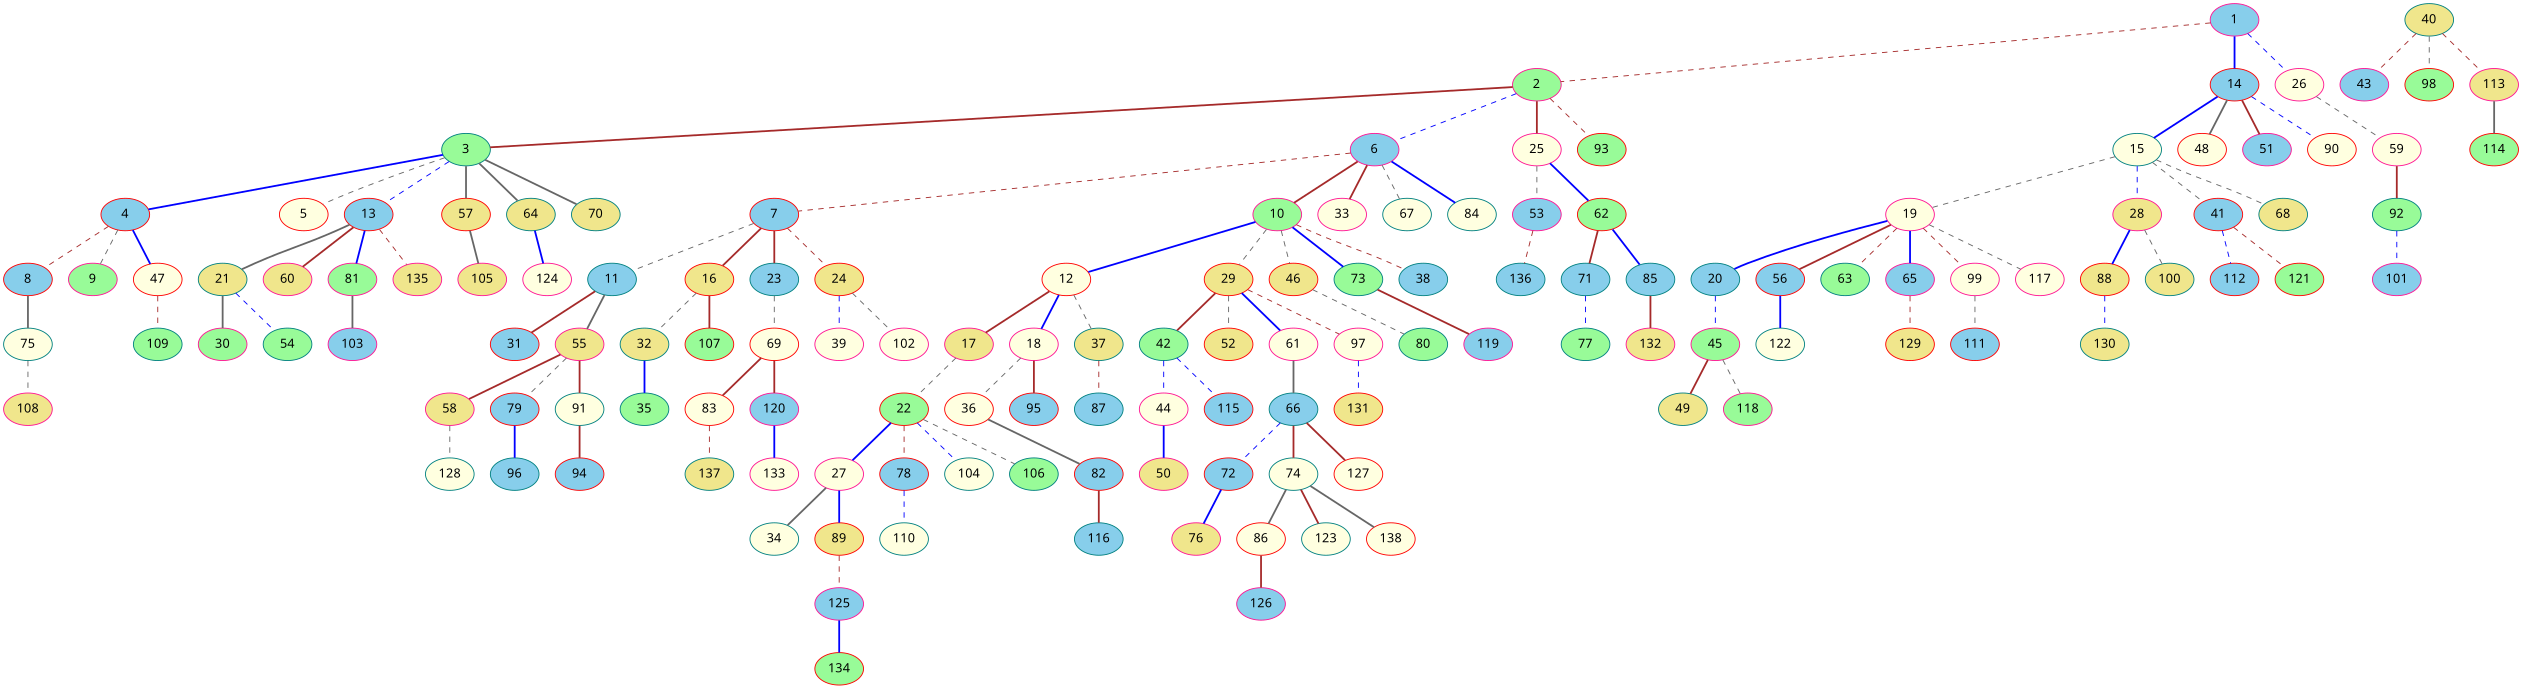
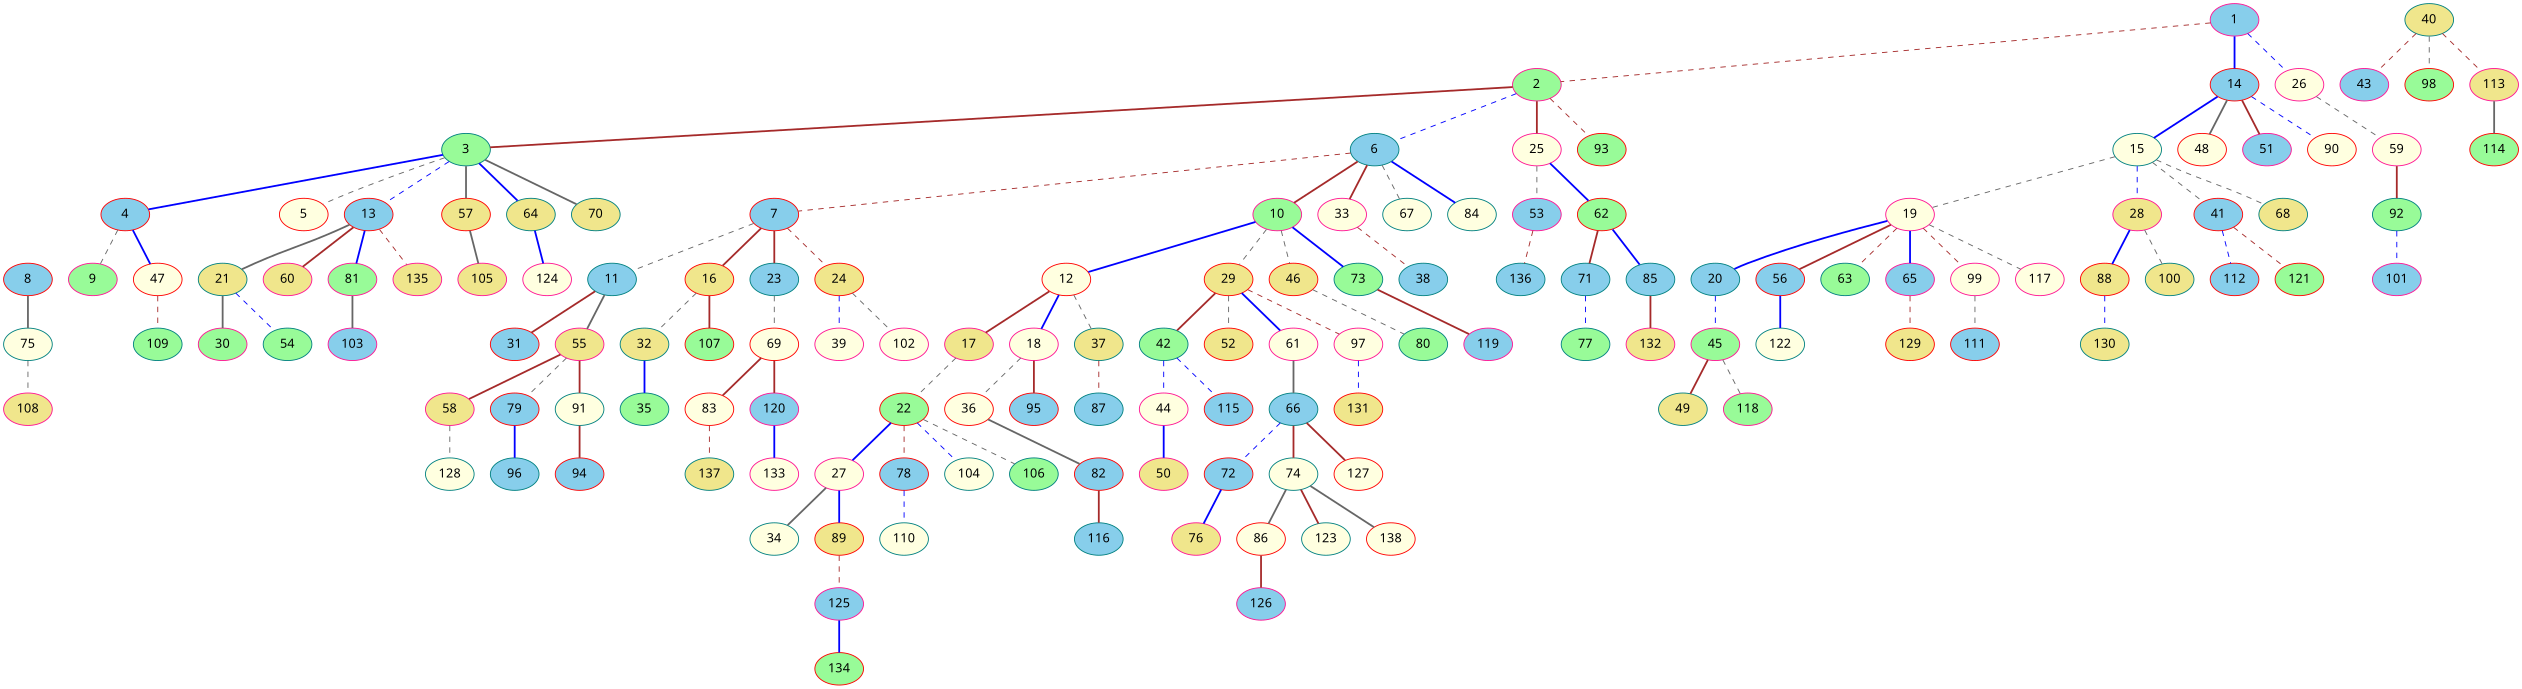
node "6": color deeppink -> teal
edge "3" -- "64": color gray40 -> blue
edge "4" -- "8": removed
edge "10" -- "38": now "33" -- "38"
